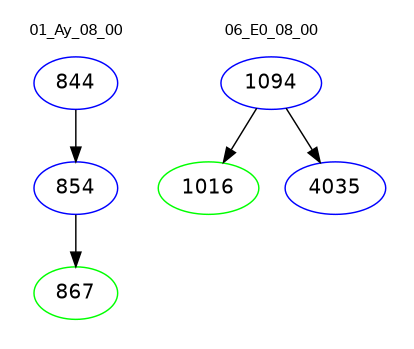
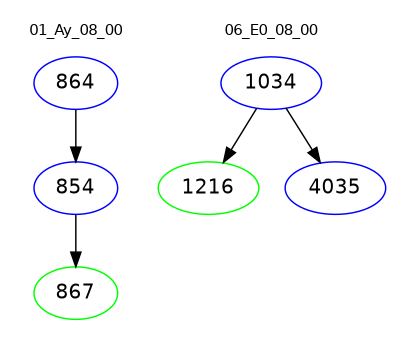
node "844": label "844" -> "864"
node "1094": label "1094" -> "1034"
node "1016": label "1016" -> "1216"
